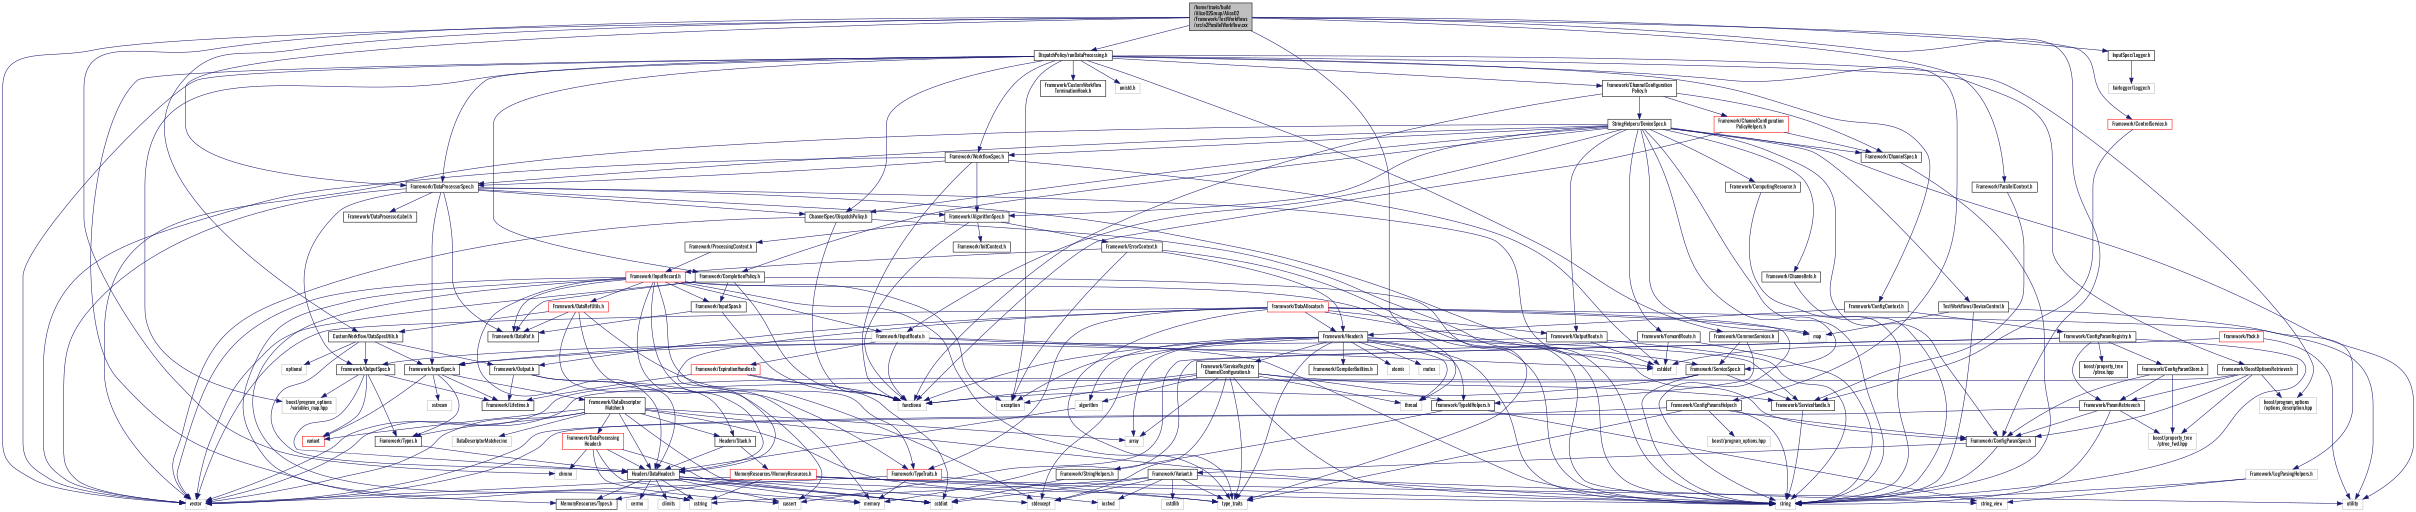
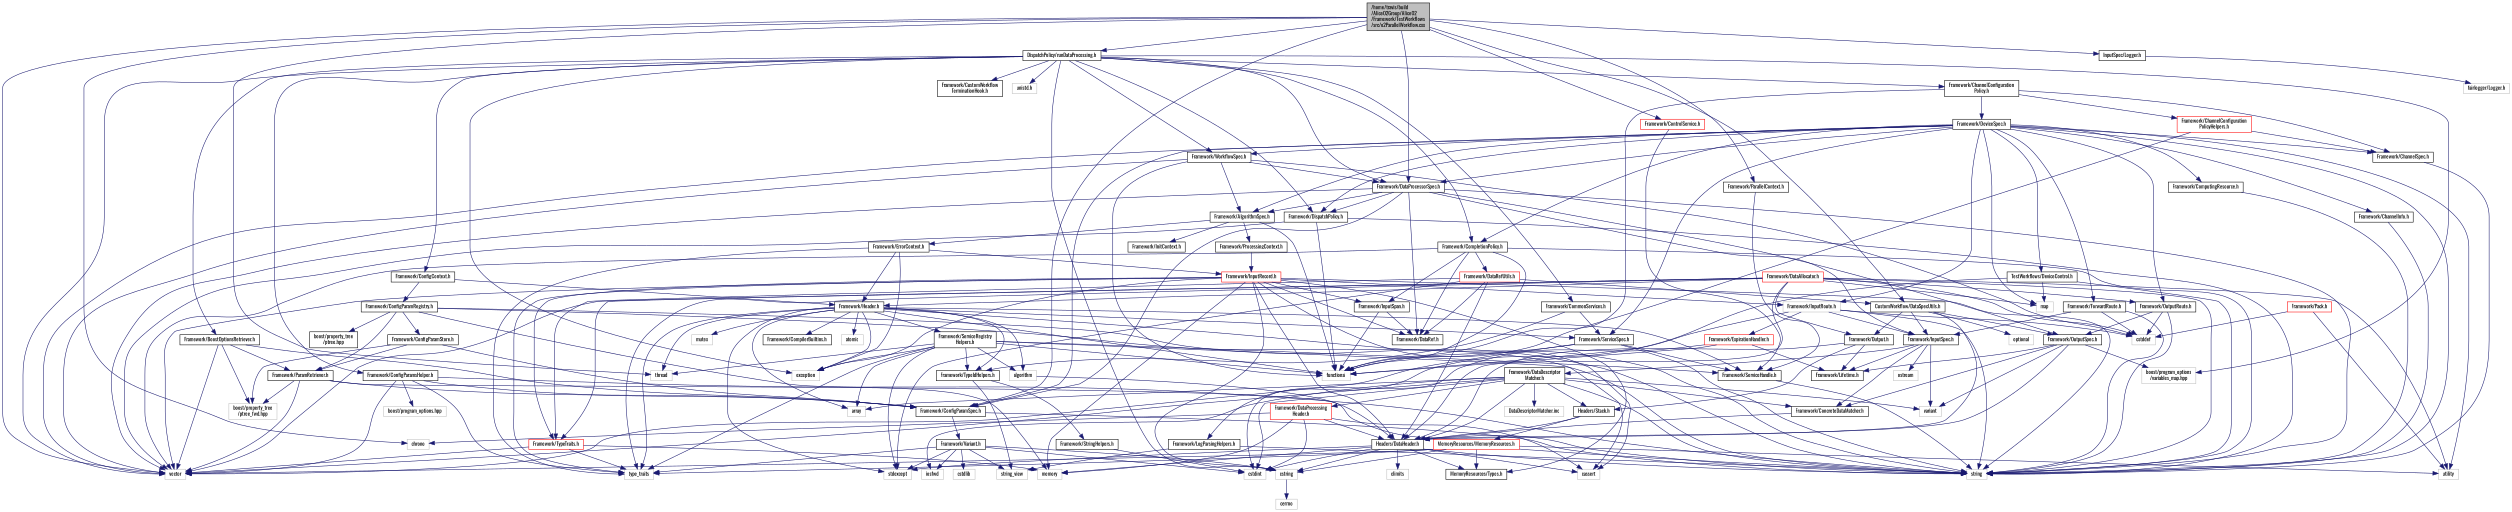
node "StringHelpers/DeviceSpec.h": label "StringHelpers/DeviceSpec.h" -> "Framework/DeviceSpec.h"
node "Framework/DataProcessorLabel.h": removed
node "ChannelSpec/DispatchPolicy.h": label "ChannelSpec/DispatchPolicy.h" -> "Framework/DispatchPolicy.h"
edge "Framework/InputRecord.h" -> "Framework/DataRefUtils.h": now "Framework/CompletionPolicy.h" -> "Framework/DataRefUtils.h"
node "Framework/ServiceRegistry ChannelConfiguration.h": label "Framework/ServiceRegistry ChannelConfiguration.h" -> "Framework/ServiceRegistry Helpers.h"
node "boost/program_options /options_description.hpp": removed
node "variant": color red -> grey75
node "Framework/Types.h": label "Framework/Types.h" -> "Framework/ConcreteDataMatcher.h"
node "Framework/LogParsingHelpers.h": color grey75 -> black
edge "Headers/DataHeader.h" -> "cerrno": now "cstring" -> "cerrno"
